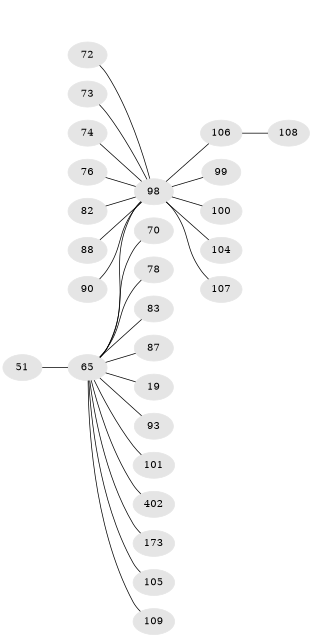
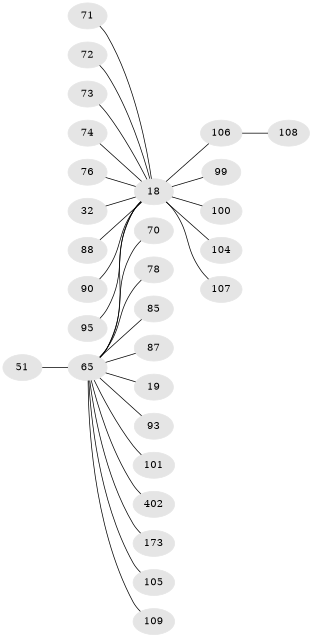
node "71": added
node "98": label "98" -> "18"
node "82": label "82" -> "32"
node "83": label "83" -> "85"
node "95": added
